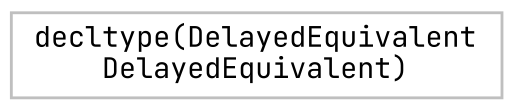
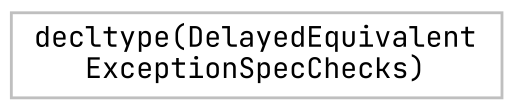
node "decltype(DelayedEquivalent DelayedEquivalent)": label "decltype(DelayedEquivalent DelayedEquivalent)" -> "decltype(DelayedEquivalent ExceptionSpecChecks)"
